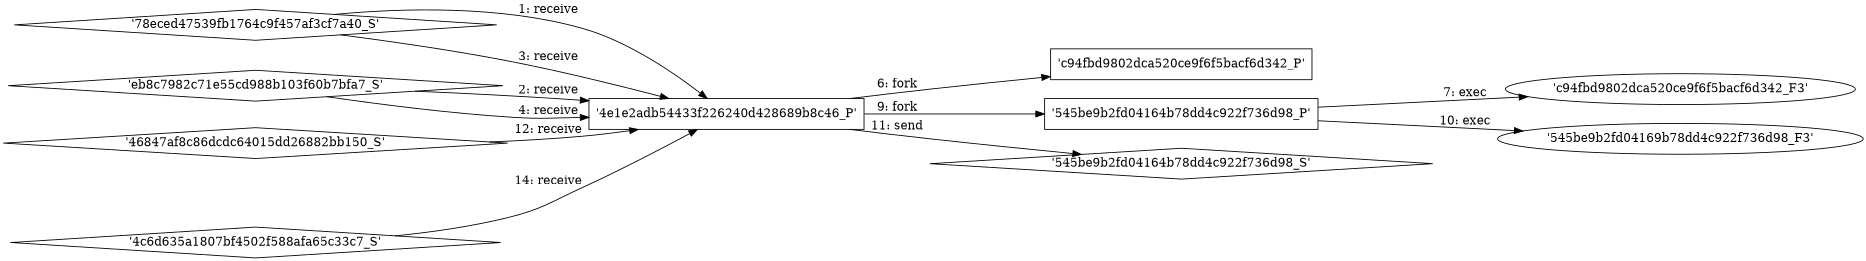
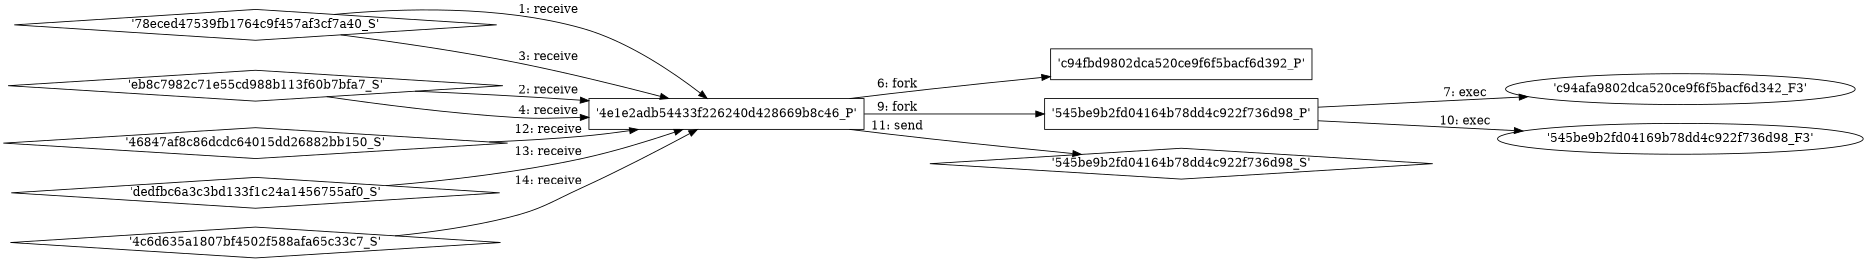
node "'c94fbd9802dca520ce9f6f5bacf6d342_P'": label "'c94fbd9802dca520ce9f6f5bacf6d342_P'" -> "'c94fbd9802dca520ce9f6f5bacf6d392_P'"
node "'eb8c7982c71e55cd988b103f60b7bfa7_S'": label "'eb8c7982c71e55cd988b103f60b7bfa7_S'" -> "'eb8c7982c71e55cd988b113f60b7bfa7_S'"
node "'c94fbd9802dca520ce9f6f5bacf6d342_F3'": label "'c94fbd9802dca520ce9f6f5bacf6d342_F3'" -> "'c94afa9802dca520ce9f6f5bacf6d342_F3'"
node "'4e1e2adb54433f226240d428689b8c46_P'": label "'4e1e2adb54433f226240d428689b8c46_P'" -> "'4e1e2adb54433f226240d428669b8c46_P'"
node "'dedfbc6a3c3bd133f1c24a1456755af0_S'": added
